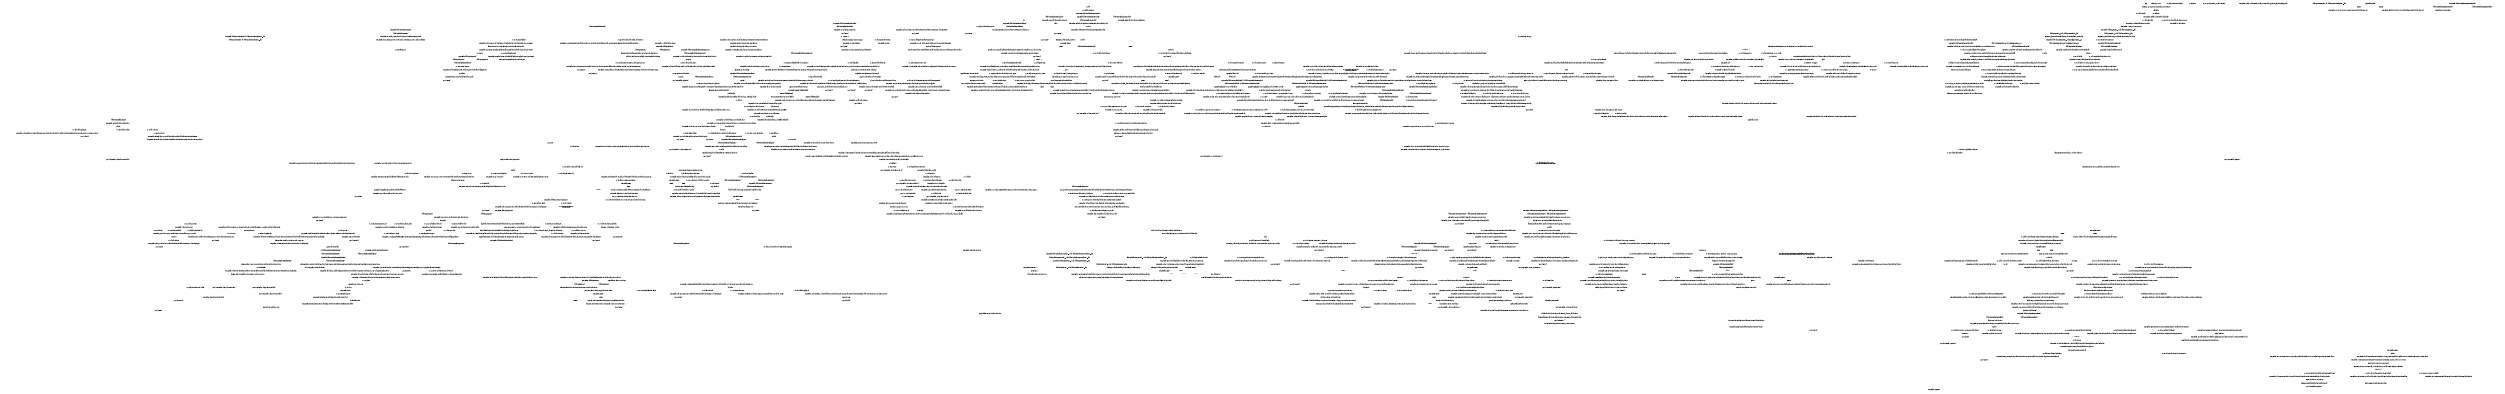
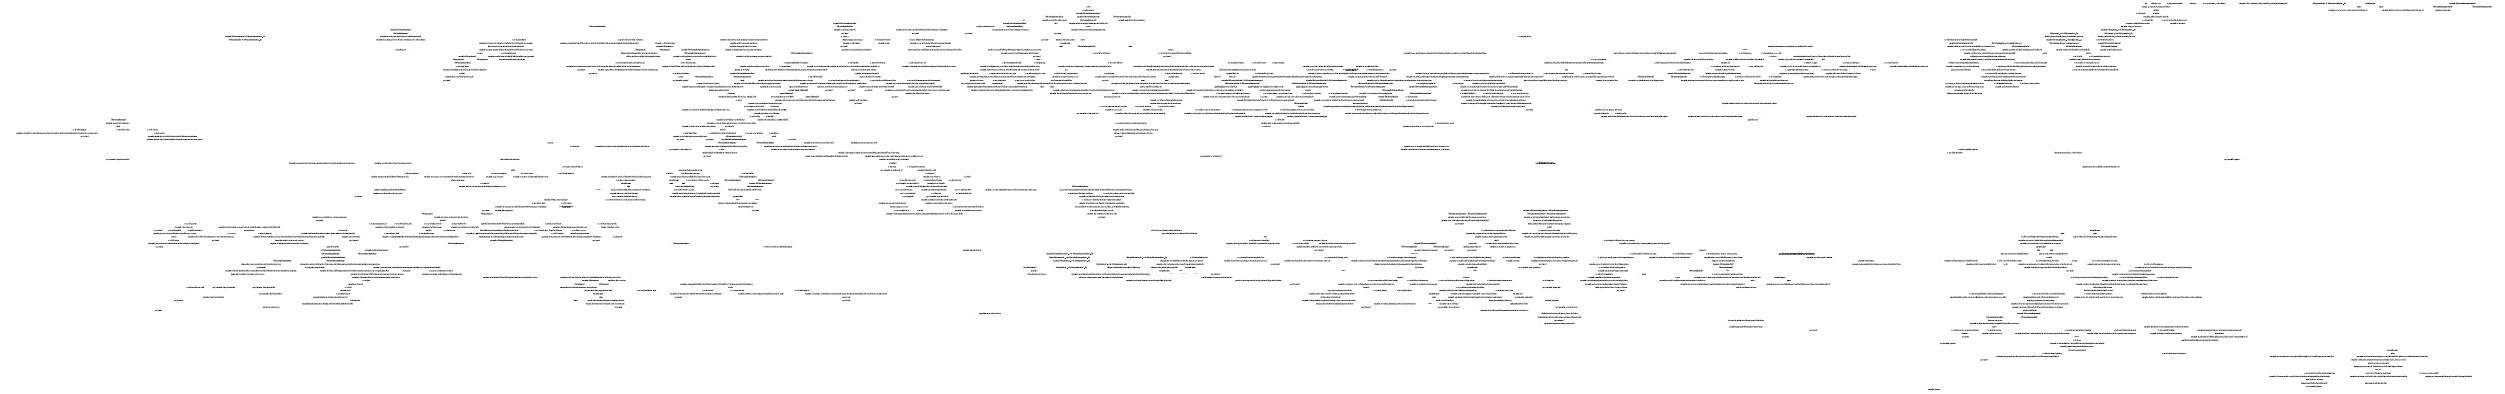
node "Empathy: She liked them.": label "Empathy: She liked them." -> "Empathy: Hmm liked them."
